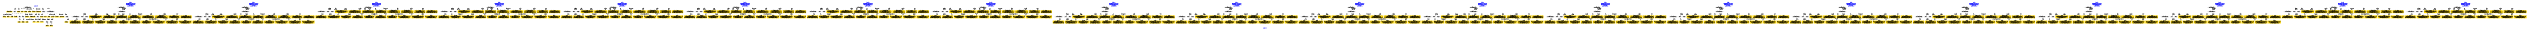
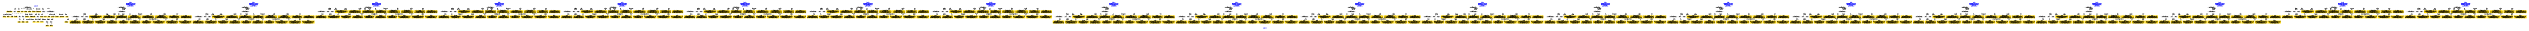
node "Concept2": fillcolor lightgray -> gold
